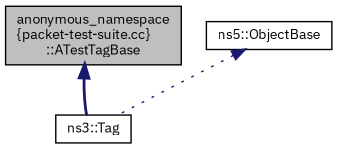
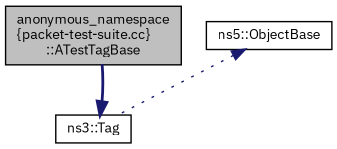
edge "ns3::Tag" -> "anonymous_namespace {packet-test-suite.cc} ::ATestTagBase": reversed
